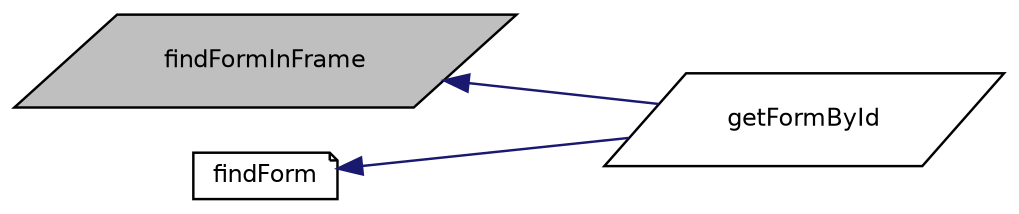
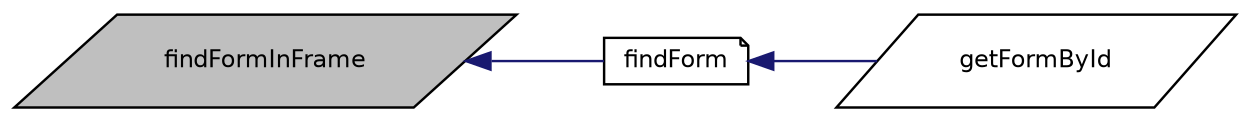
edge "getFormById" -> "findFormInFrame": now "findForm" -> "findFormInFrame"
